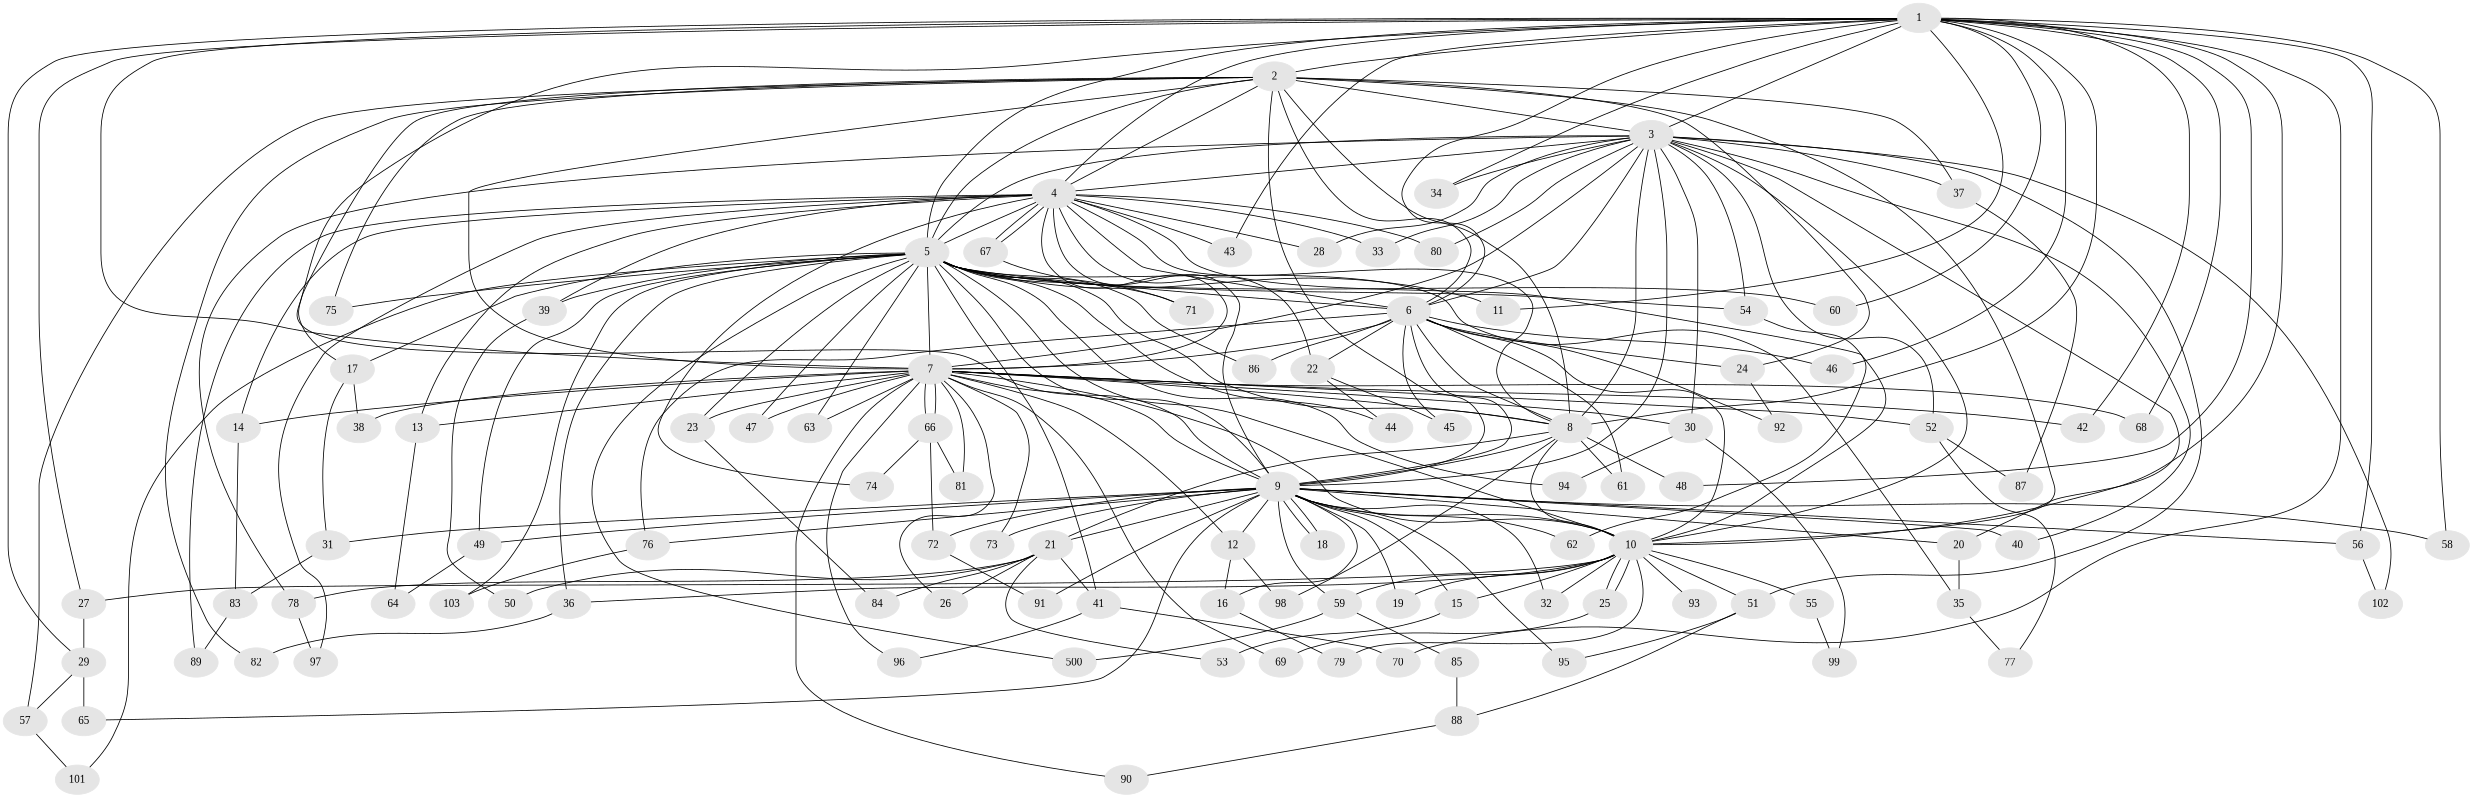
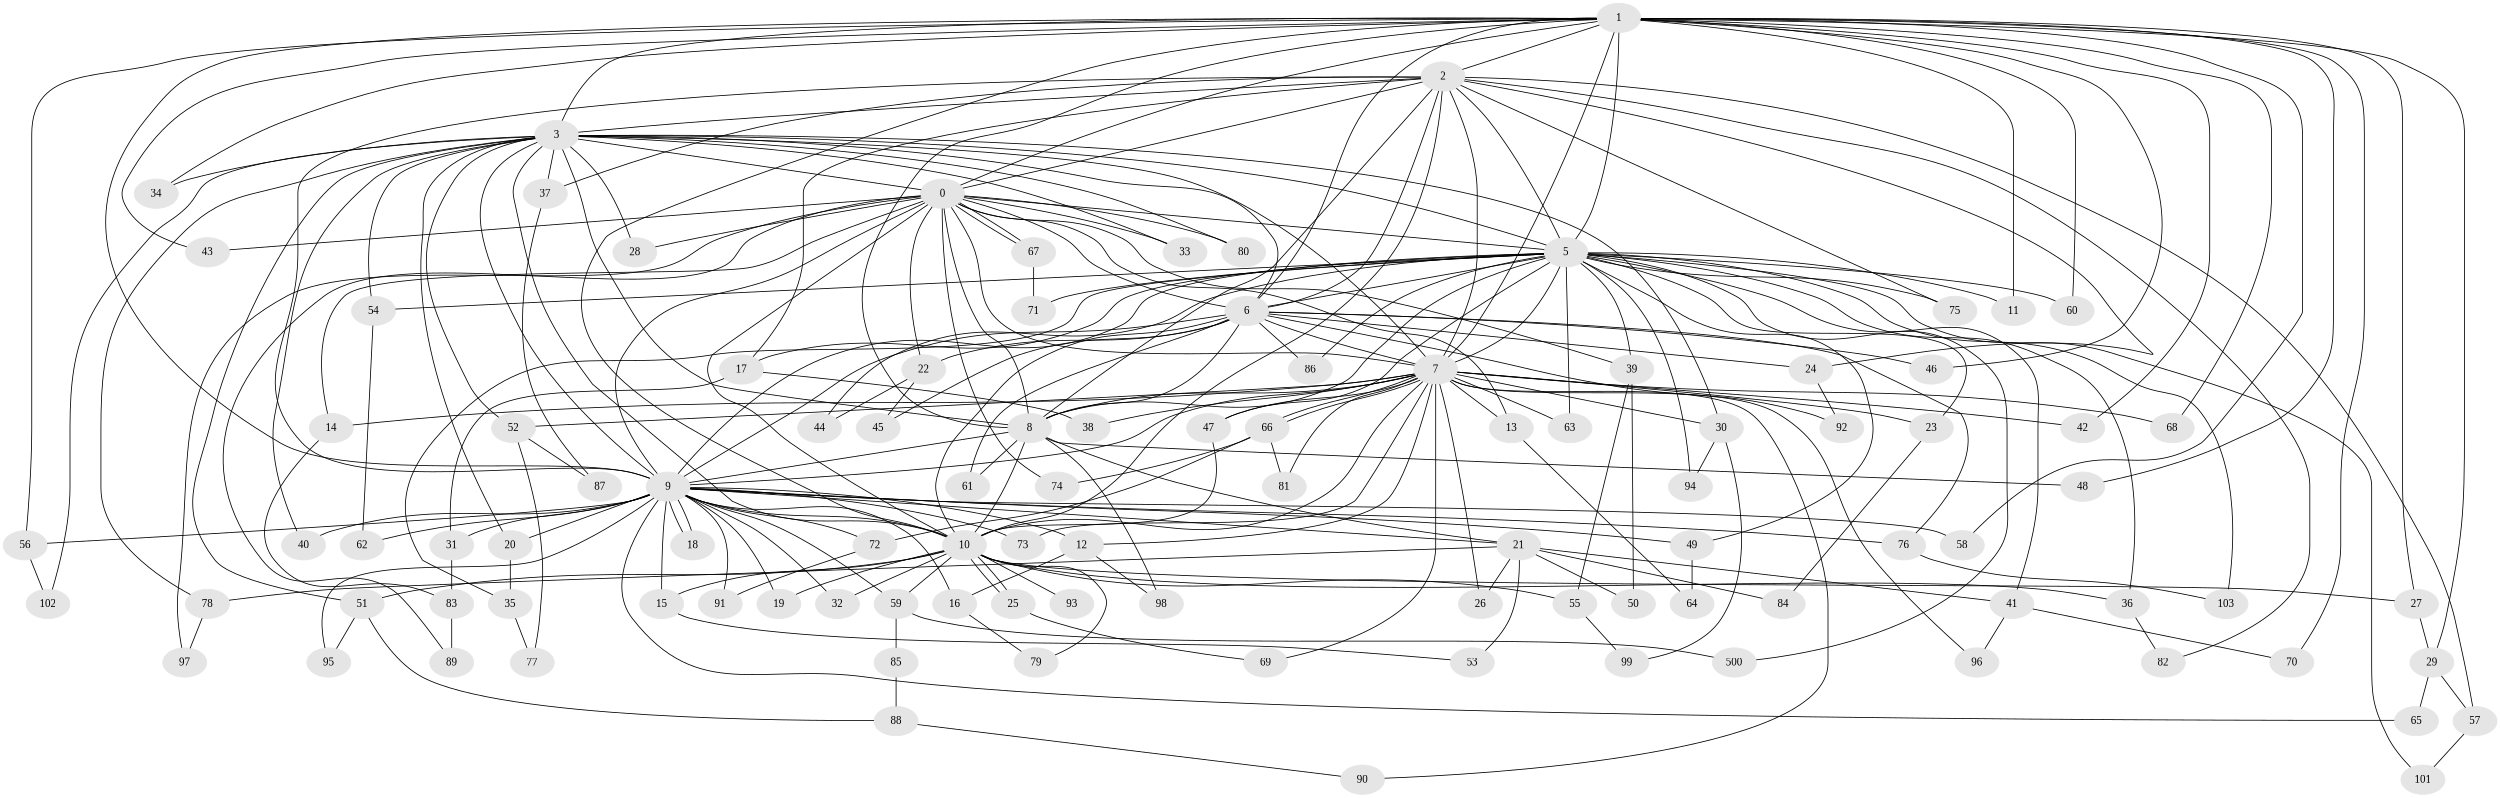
node "4": label "4" -> "0"
edge "5" -- "10": now "47" -- "10"
edge "39" -- "55": added
